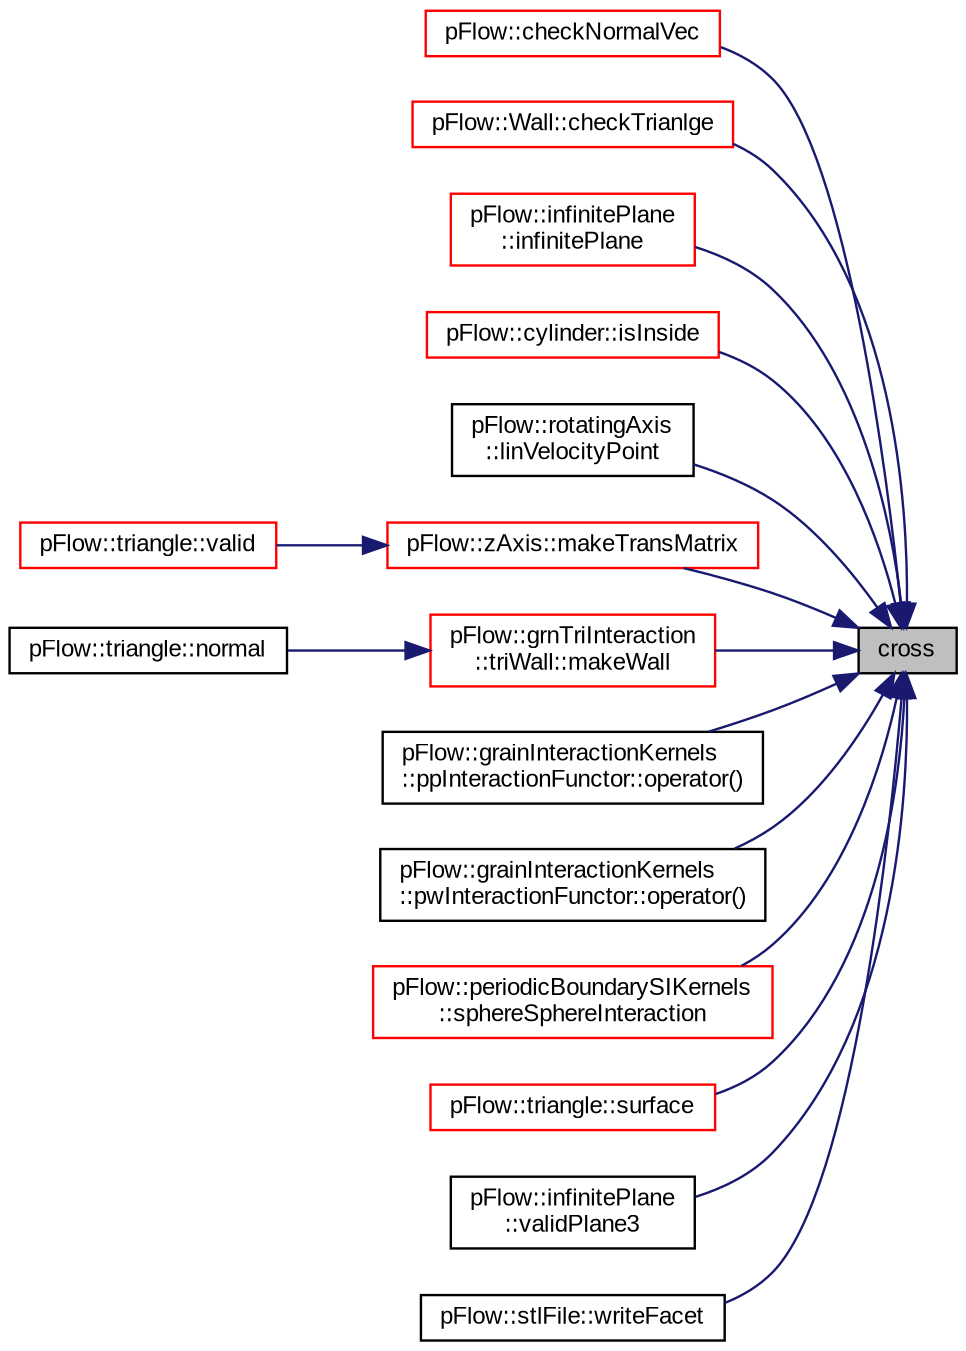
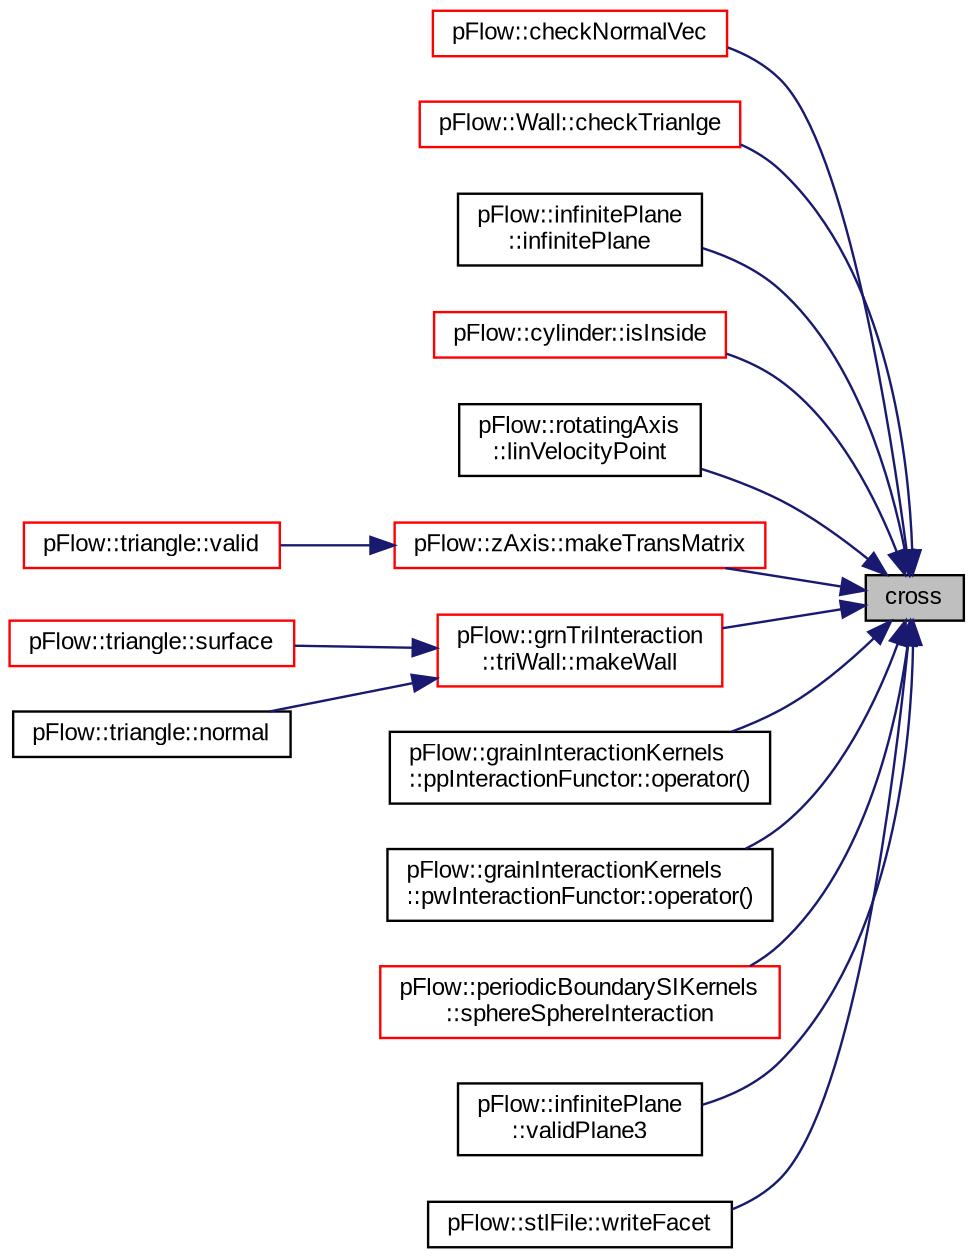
node "pFlow::infinitePlane ::infinitePlane": color red -> black
edge "pFlow::triangle::surface" -> "cross": now "pFlow::triangle::surface" -> "pFlow::grnTriInteraction ::triWall::makeWall"
